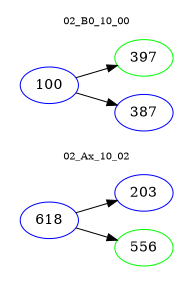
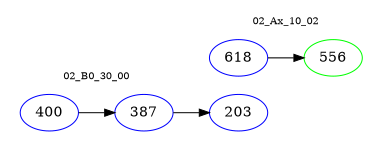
cluster "02_B0_10_00": label "02_B0_10_00" -> "02_B0_30_00"
node "397": removed
node "100": label "100" -> "400"
edge "618" -> "203": now "387" -> "203"
